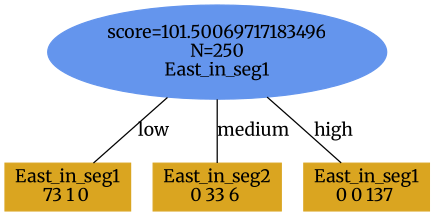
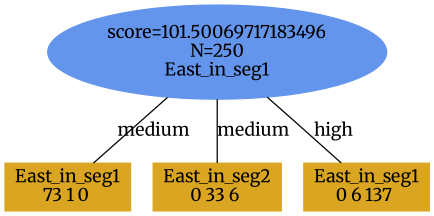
edge "score=101.50069717183496 N=250 East_in_seg1" -- "East_in_seg1 73 1 0": label "low" -> "medium"
node "East_in_seg1 0 0 137": label "East_in_seg1 0 0 137" -> "East_in_seg1 0 6 137"
